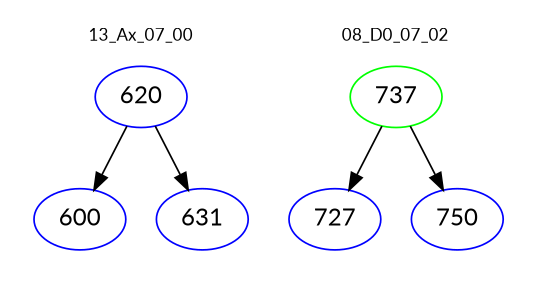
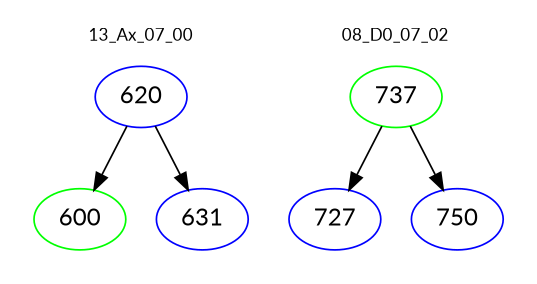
node "600": color blue -> green
